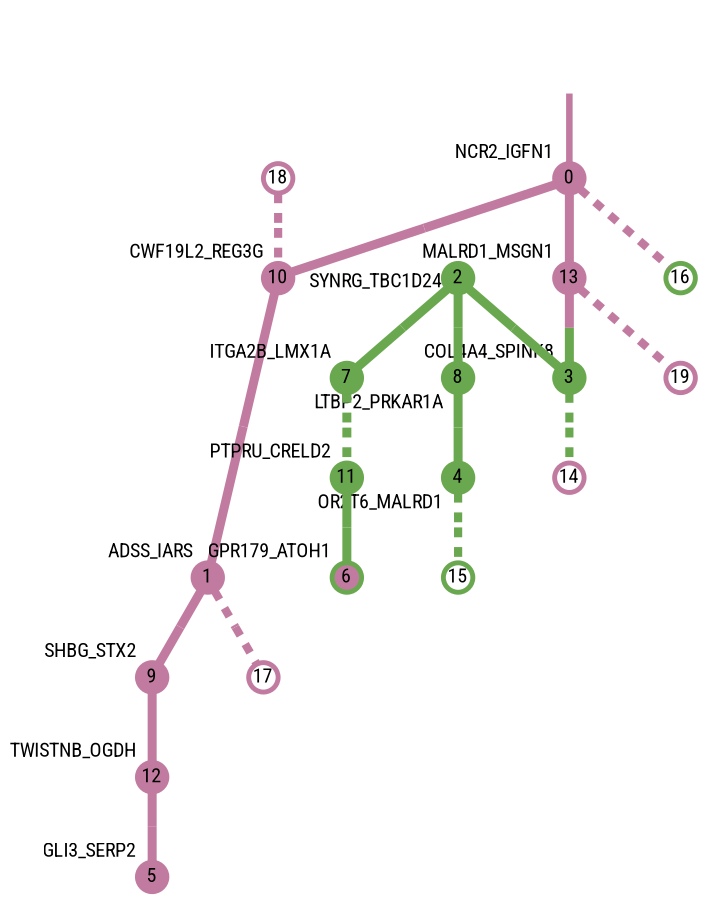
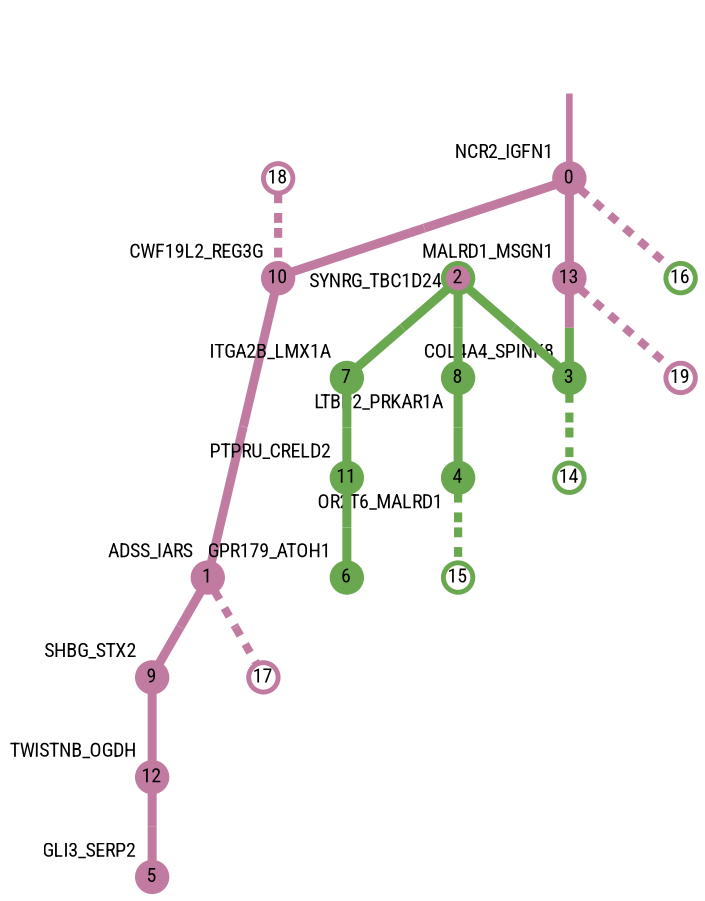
node "2 SYNRG_TBC1D24": fillcolor #6aa84fff -> #c27ba0ff
edge "7 ITGA2B_LMX1A" -> "11 PTPRU_CRELD2": style dashed -> solid
node "14": color #c27ba0ff -> #6aa84fff
node "6 GPR179_ATOH1": fillcolor #c27ba0ff -> #6aa84fff
